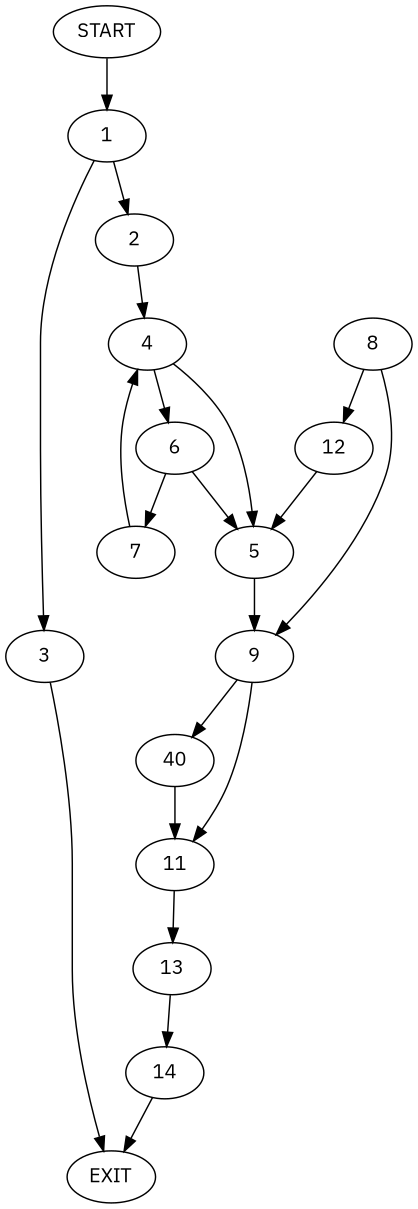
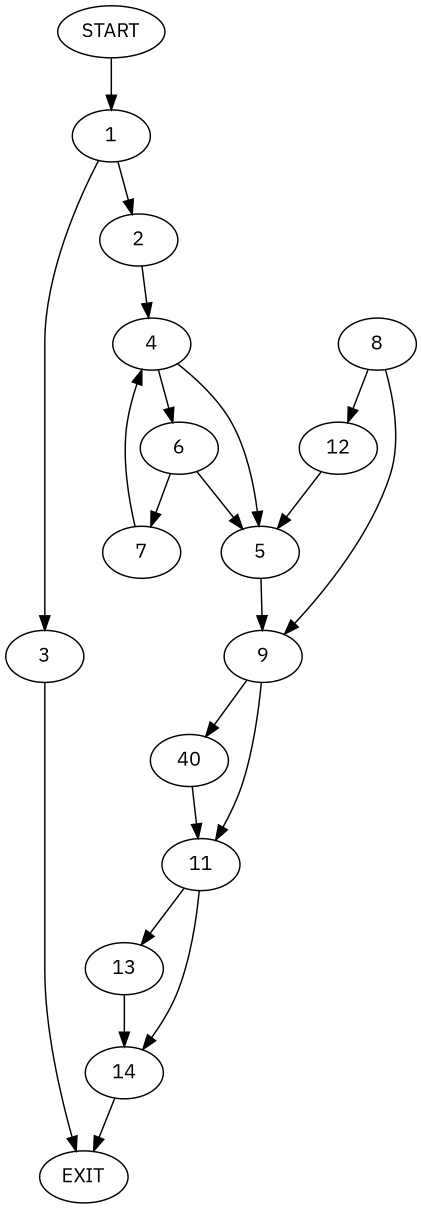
edge "11" -> "14": added
